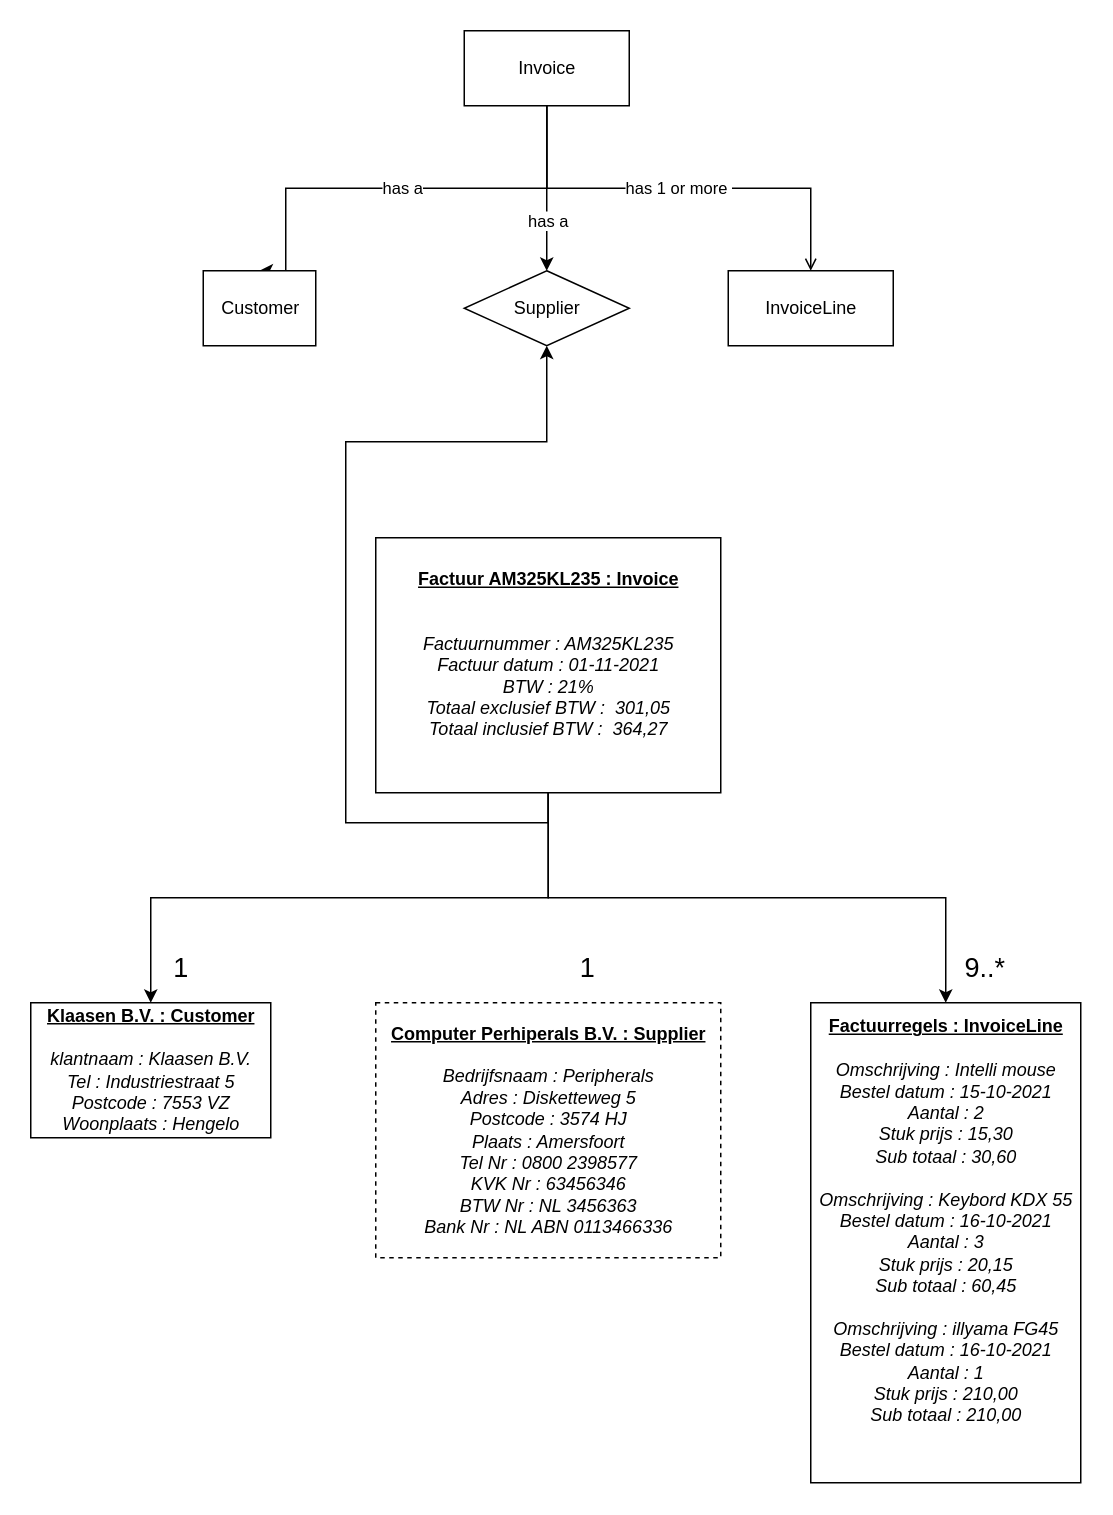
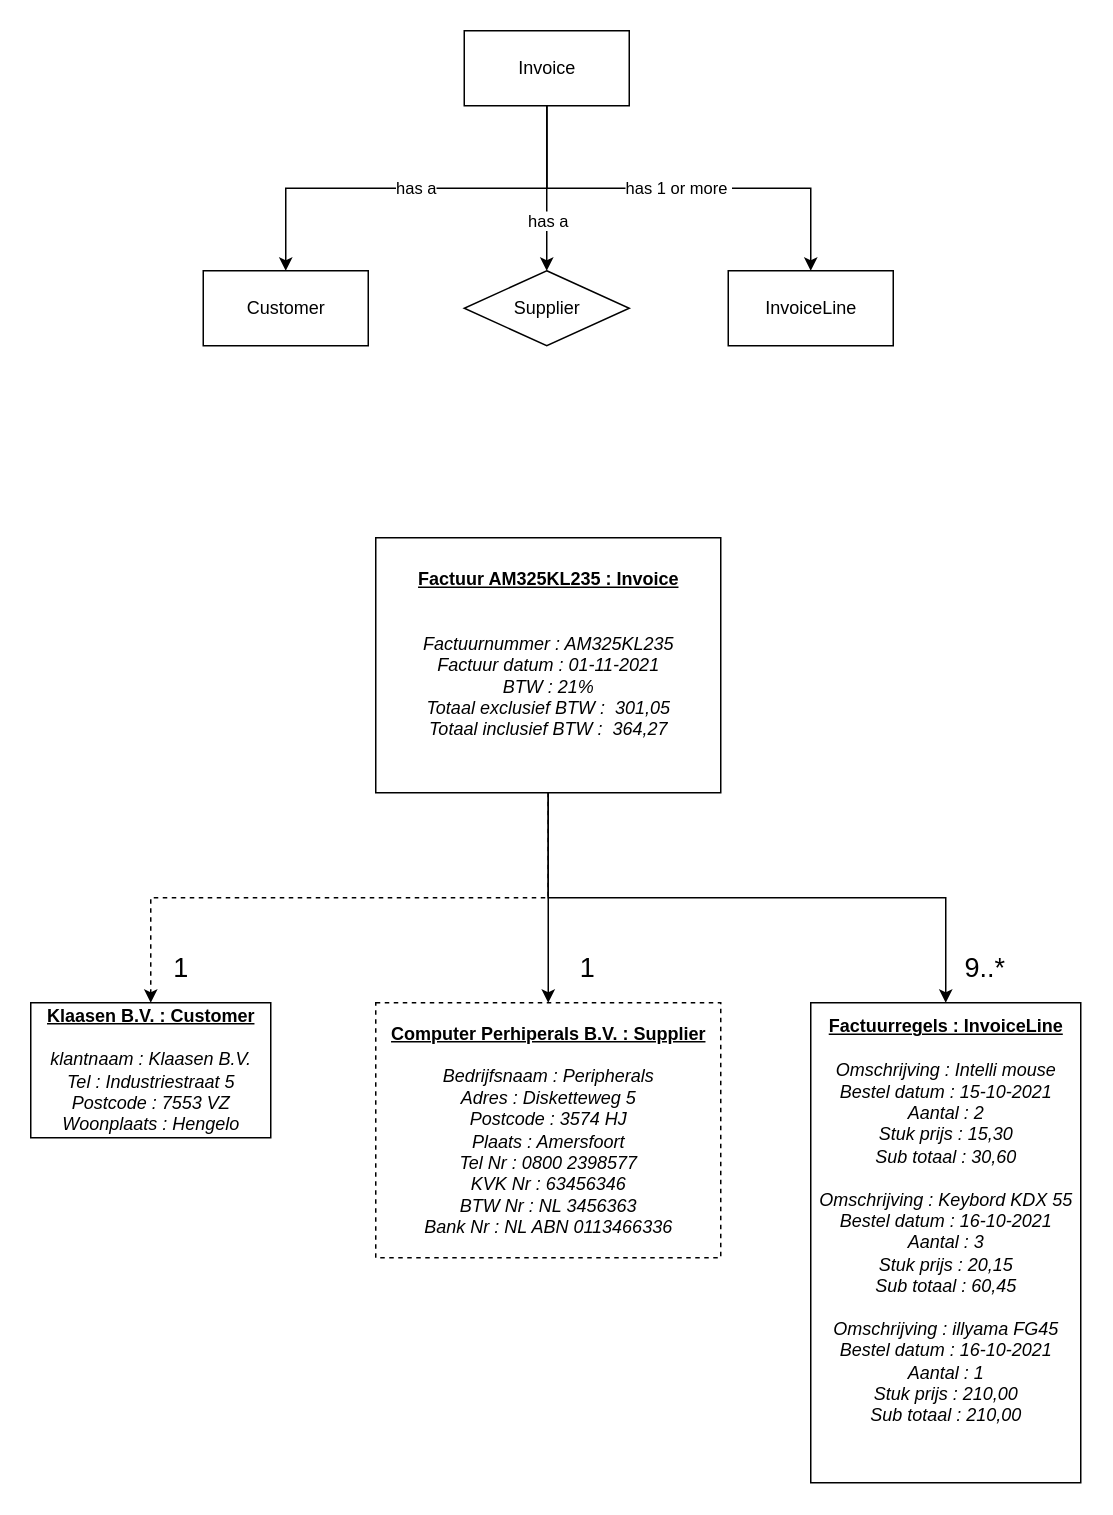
edge "Invoice" -> "InvoiceLine": arrowhead open -> classic
node "Customer": size 113x75 -> 165x75
edge "Factuur AM325KL235 : Invoice Factuurnummer : AM325KL235 Factuur datum : 01-11-2021 BTW : 21% Totaal exclusief BTW : 301,05 Totaal inclusief BTW : 364,27" -> "Supplier": now "Factuur AM325KL235 : Invoice Factuurnummer : AM325KL235 Factuur datum : 01-11-2021 BTW : 21% Totaal exclusief BTW : 301,05 Totaal inclusief BTW : 364,27" -> "Computer Perhiperals B.V. : Supplier Bedrijfsnaam : Peripherals Adres : Disketteweg 5 Postcode : 3574 HJ Plaats : Amersfoort Tel Nr : 0800 2398577 KVK Nr : 63456346 BTW Nr : NL 3456363 Bank Nr : NL ABN 0113466336"
edge "Factuur AM325KL235 : Invoice Factuurnummer : AM325KL235 Factuur datum : 01-11-2021 BTW : 21% Totaal exclusief BTW : 301,05 Totaal inclusief BTW : 364,27" -> "Klaasen B.V. : Customer klantnaam : Klaasen B.V. Tel : Industriestraat 5 Postcode : 7553 VZ Woonplaats : Hengelo": style solid -> dashed
